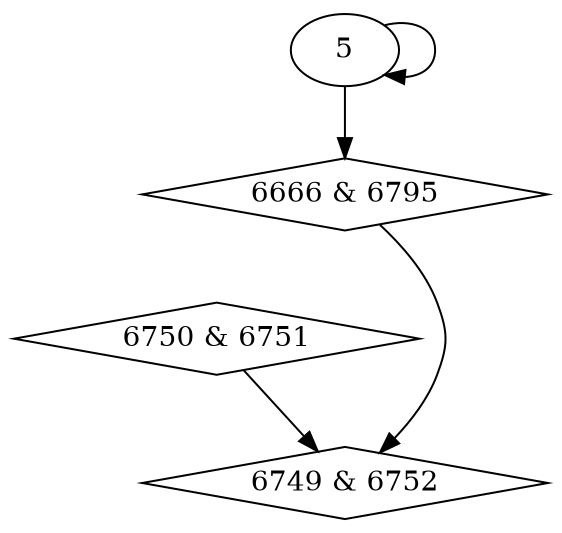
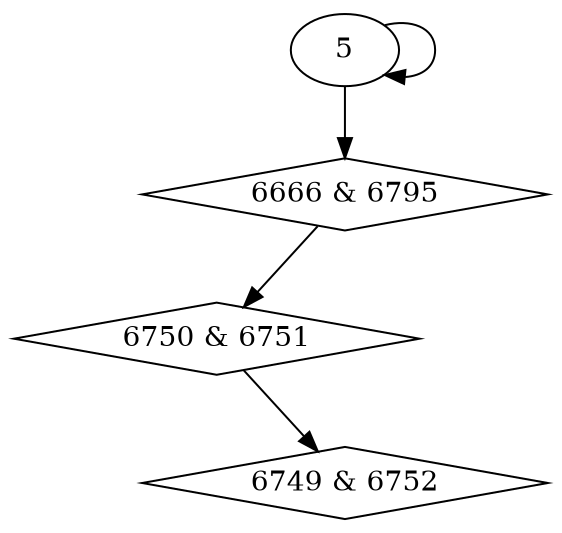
edge "6666 & 6795" -> "6749 & 6752": now "6666 & 6795" -> "6750 & 6751"
